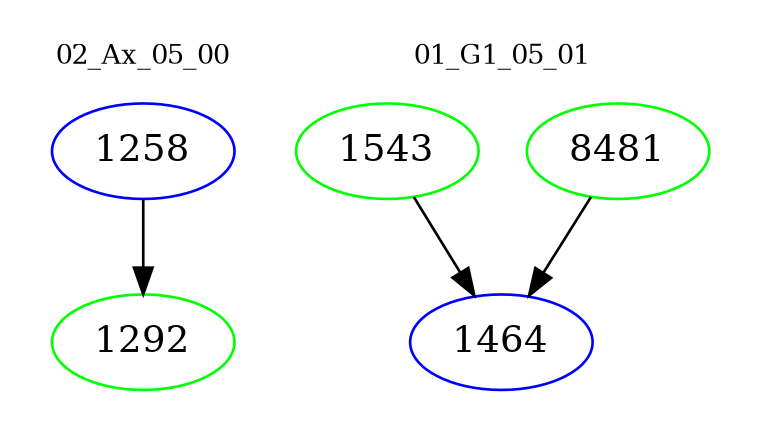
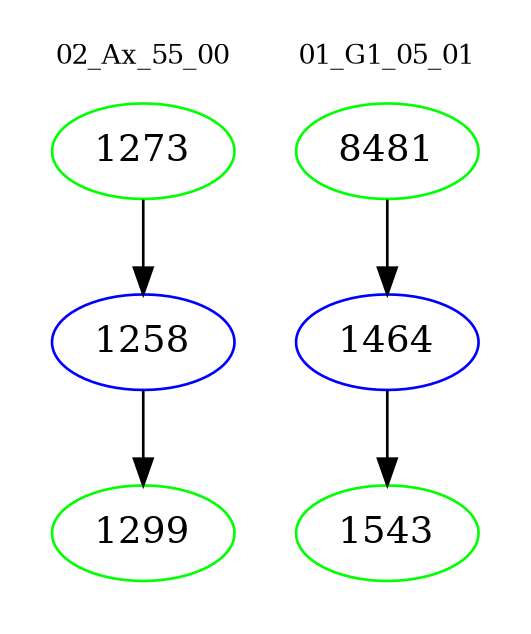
cluster "02_Ax_05_00": label "02_Ax_05_00" -> "02_Ax_55_00"
node "1273": added
edge "1543" -> "1464": reversed
node "1292": label "1292" -> "1299"
